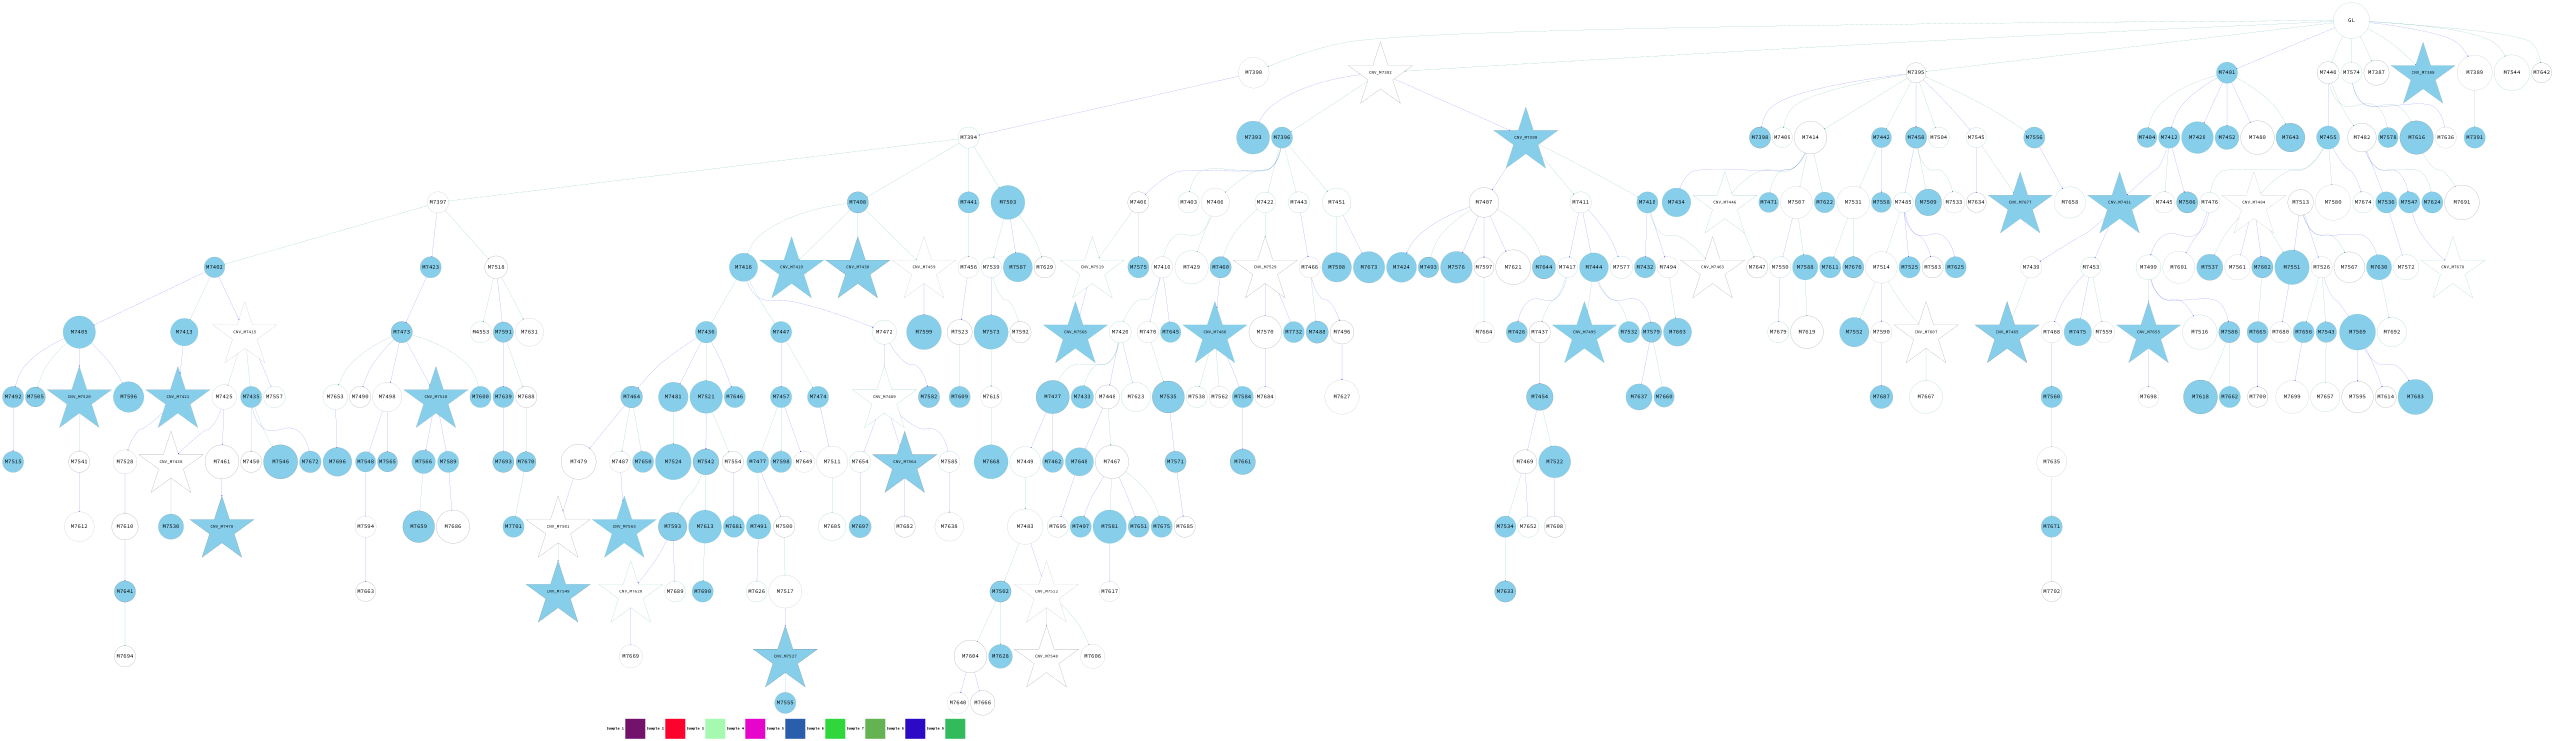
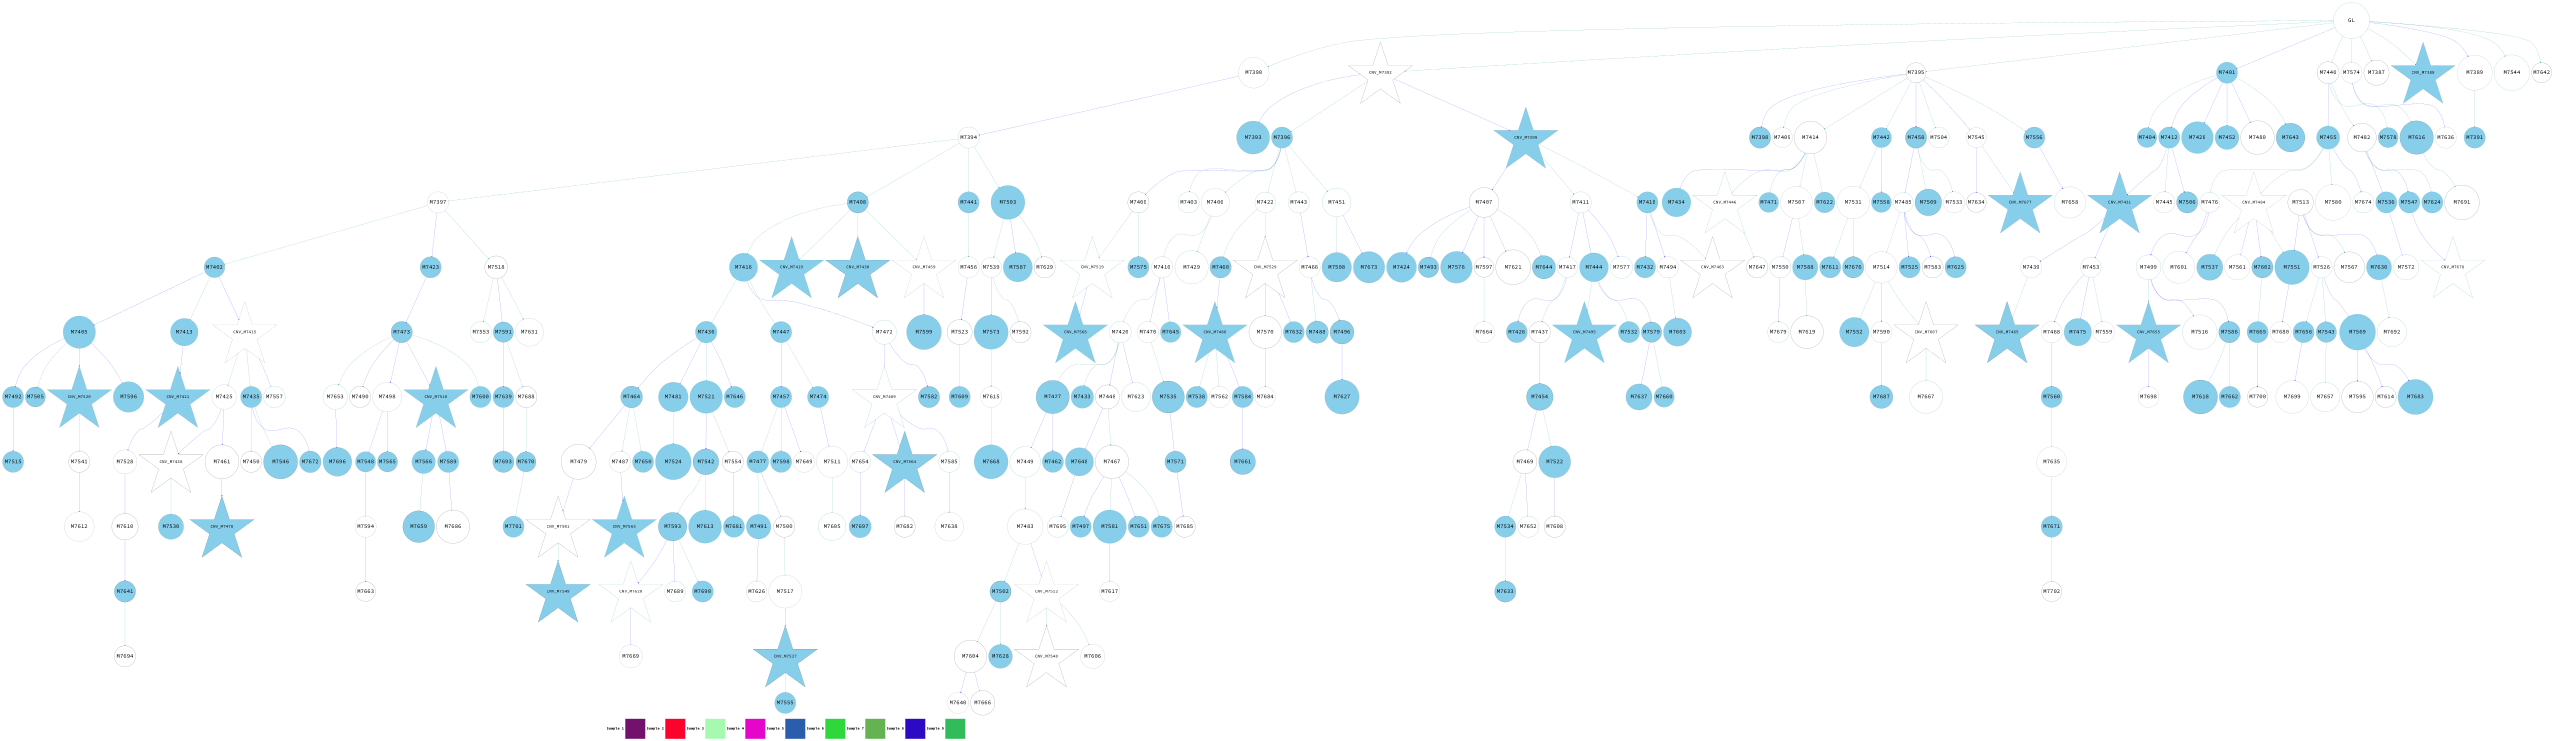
node "M4553": label "M4553" -> "M7553"
node "M7732": label "M7732" -> "M7632"
node "M7496": fillcolor white -> skyblue
node "M7538": fillcolor white -> skyblue
node "M7627": fillcolor white -> skyblue
edge "M7613" -> "M7690": now "M7593" -> "M7690"
